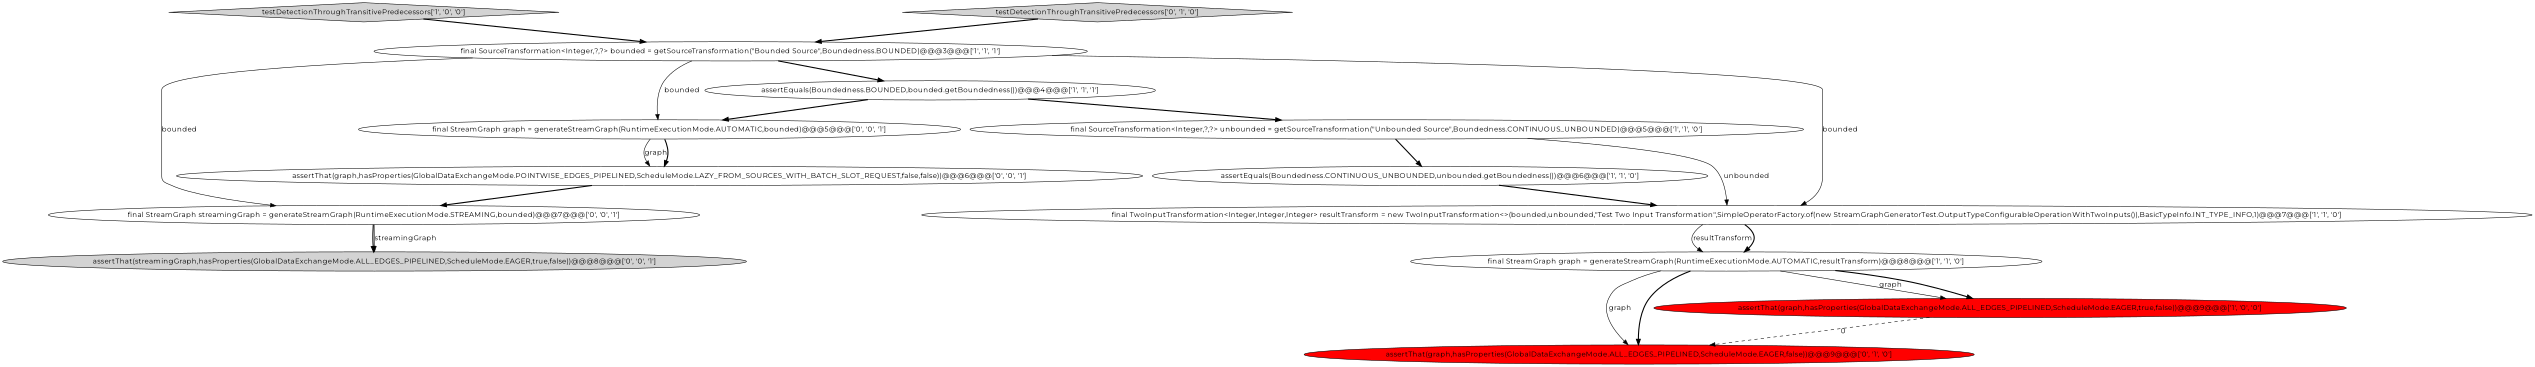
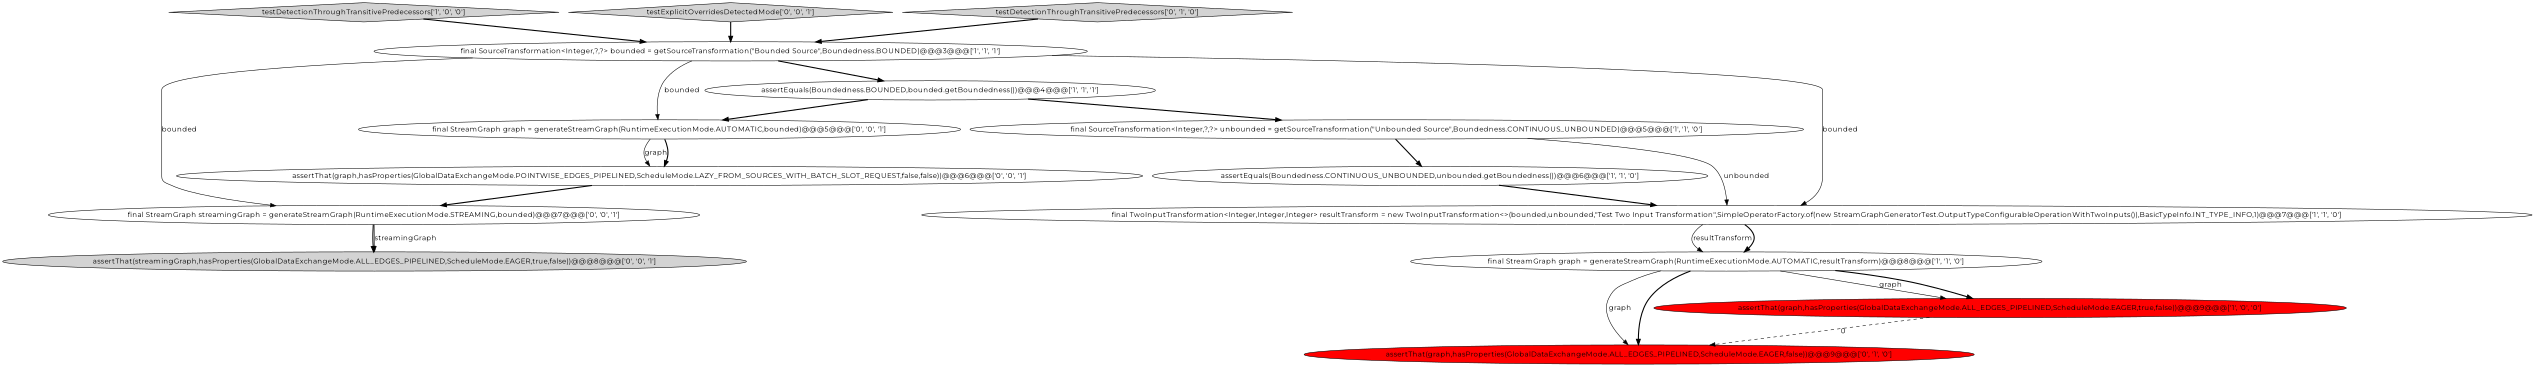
node "testExplicitOverridesDetectedMode['0', '0', '1']": added
